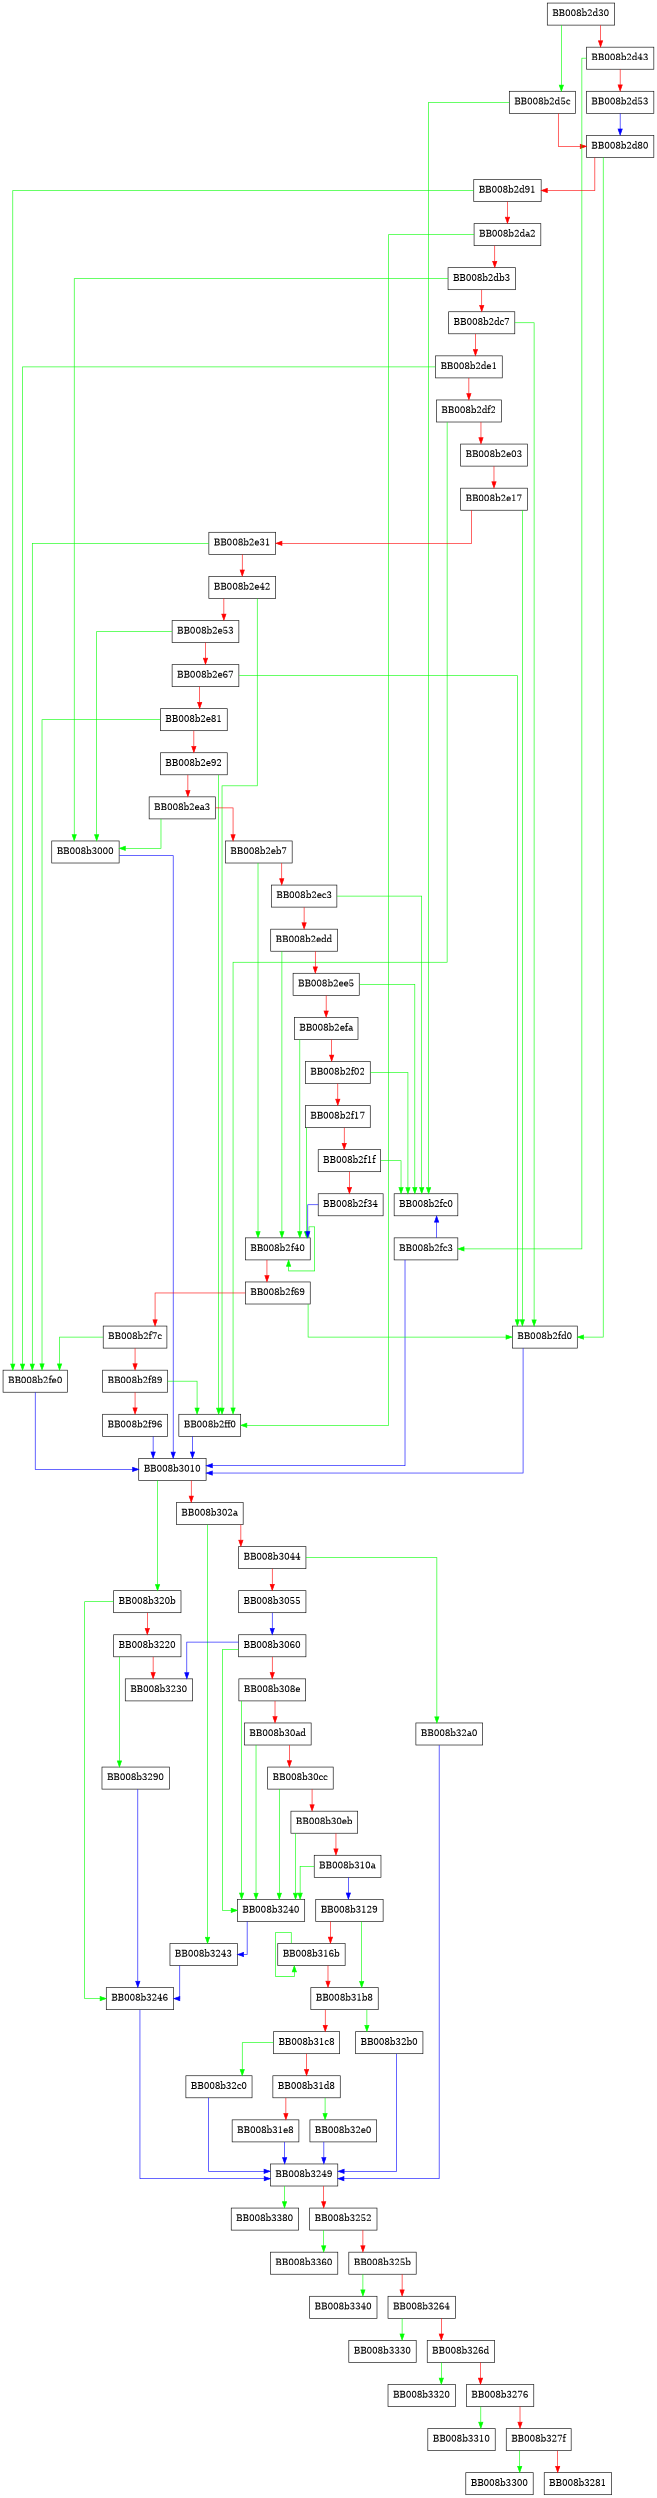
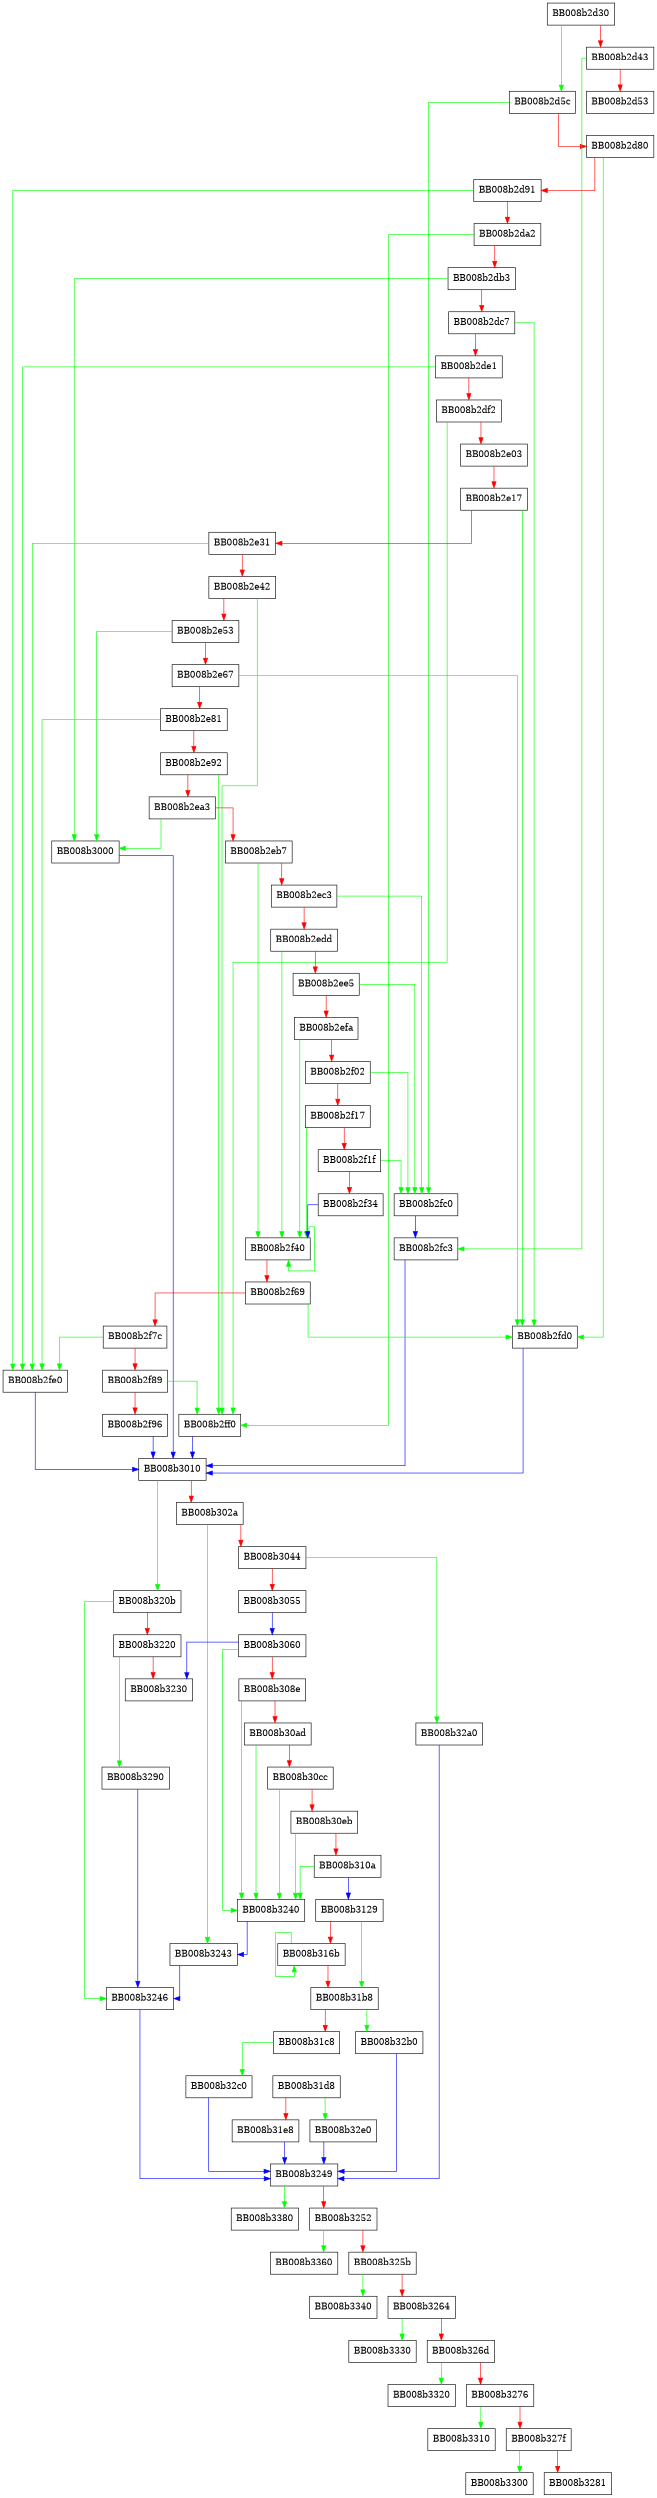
edge "BB008b2d53" -> "BB008b2d80": removed
edge "BB008b2fc3" -> "BB008b2fc0": reversed
edge "BB008b31c8" -> "BB008b31d8": removed
